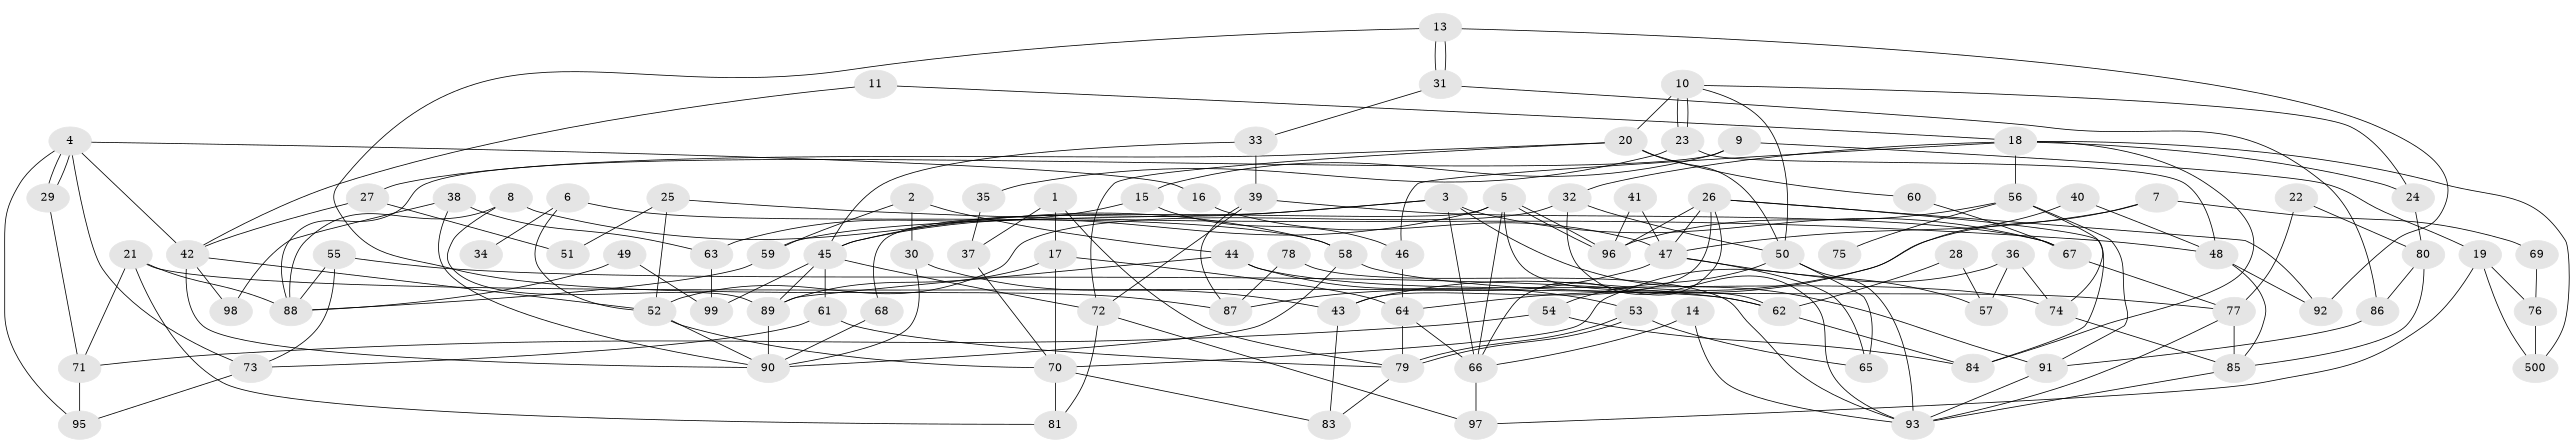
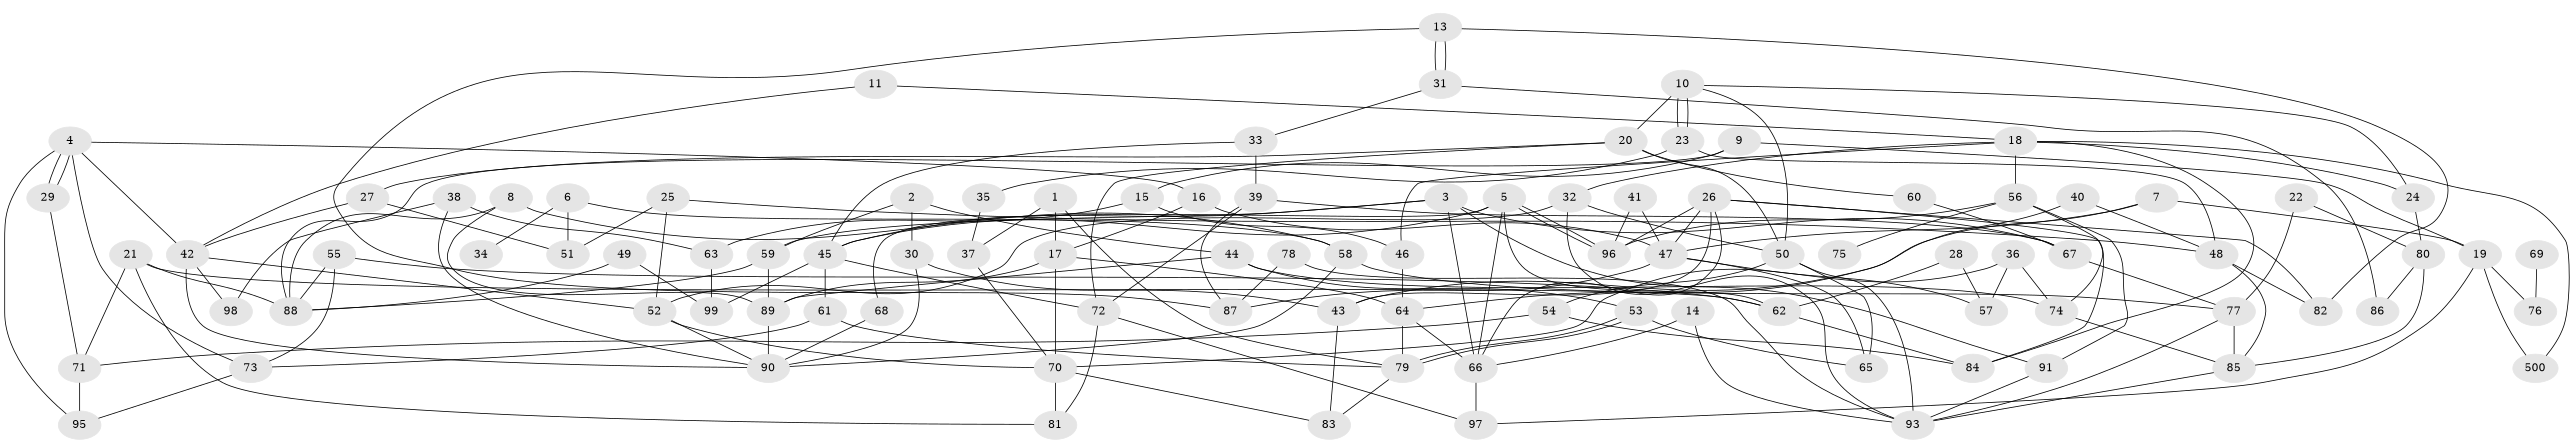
edge "7" -- "69": now "7" -- "19"
edge "16" -- "17": added
edge "6" -- "52": now "6" -- "51"
edge "45" -- "89": now "59" -- "89"
node "92": label "92" -> "82"
edge "76" -- "500": removed
edge "86" -- "91": removed
